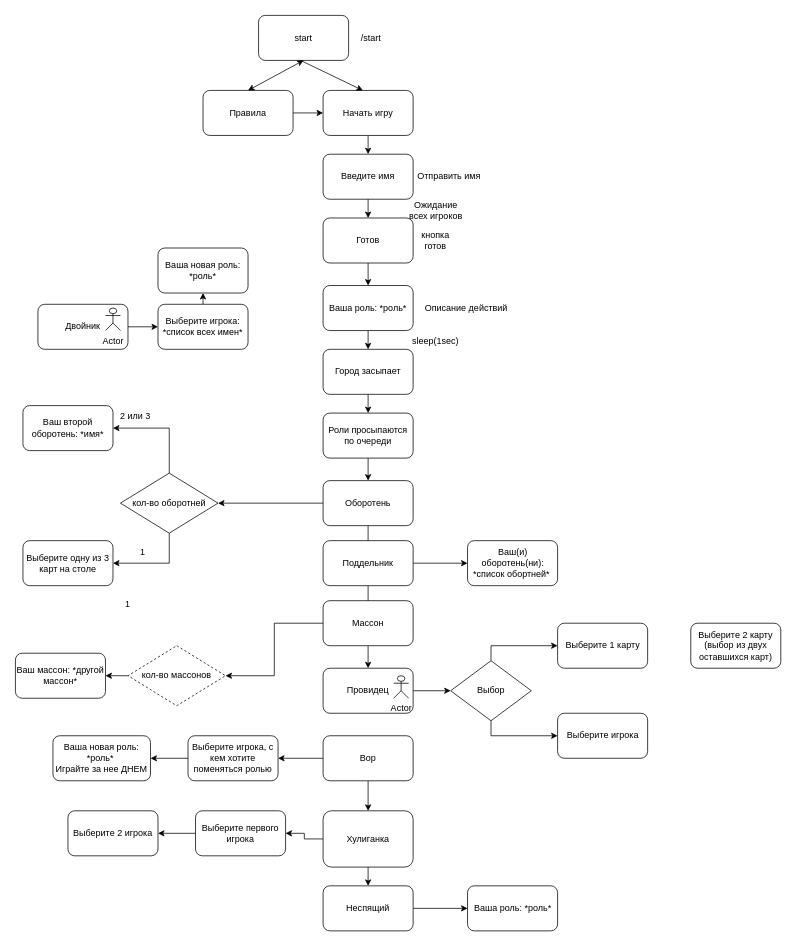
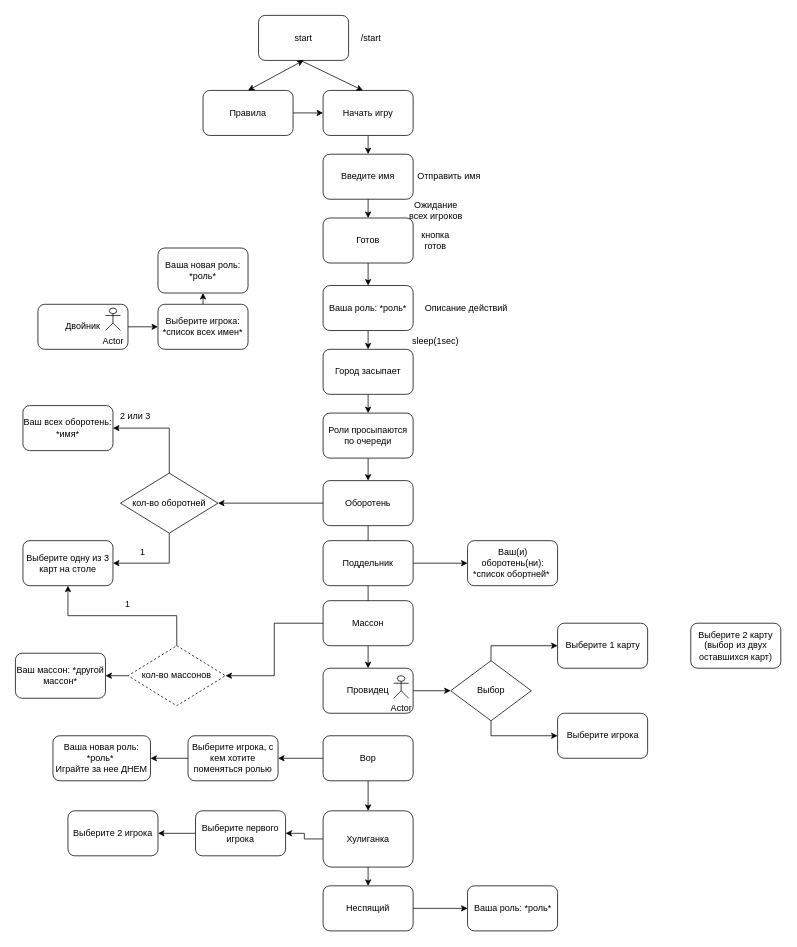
node "Ваш второй оборотень: *имя*": label "Ваш второй оборотень: *имя*" -> "Ваш всех оборотень: *имя*"
edge "кол-во массонов" -> "Выберите одну из 3 карт на столе": added
